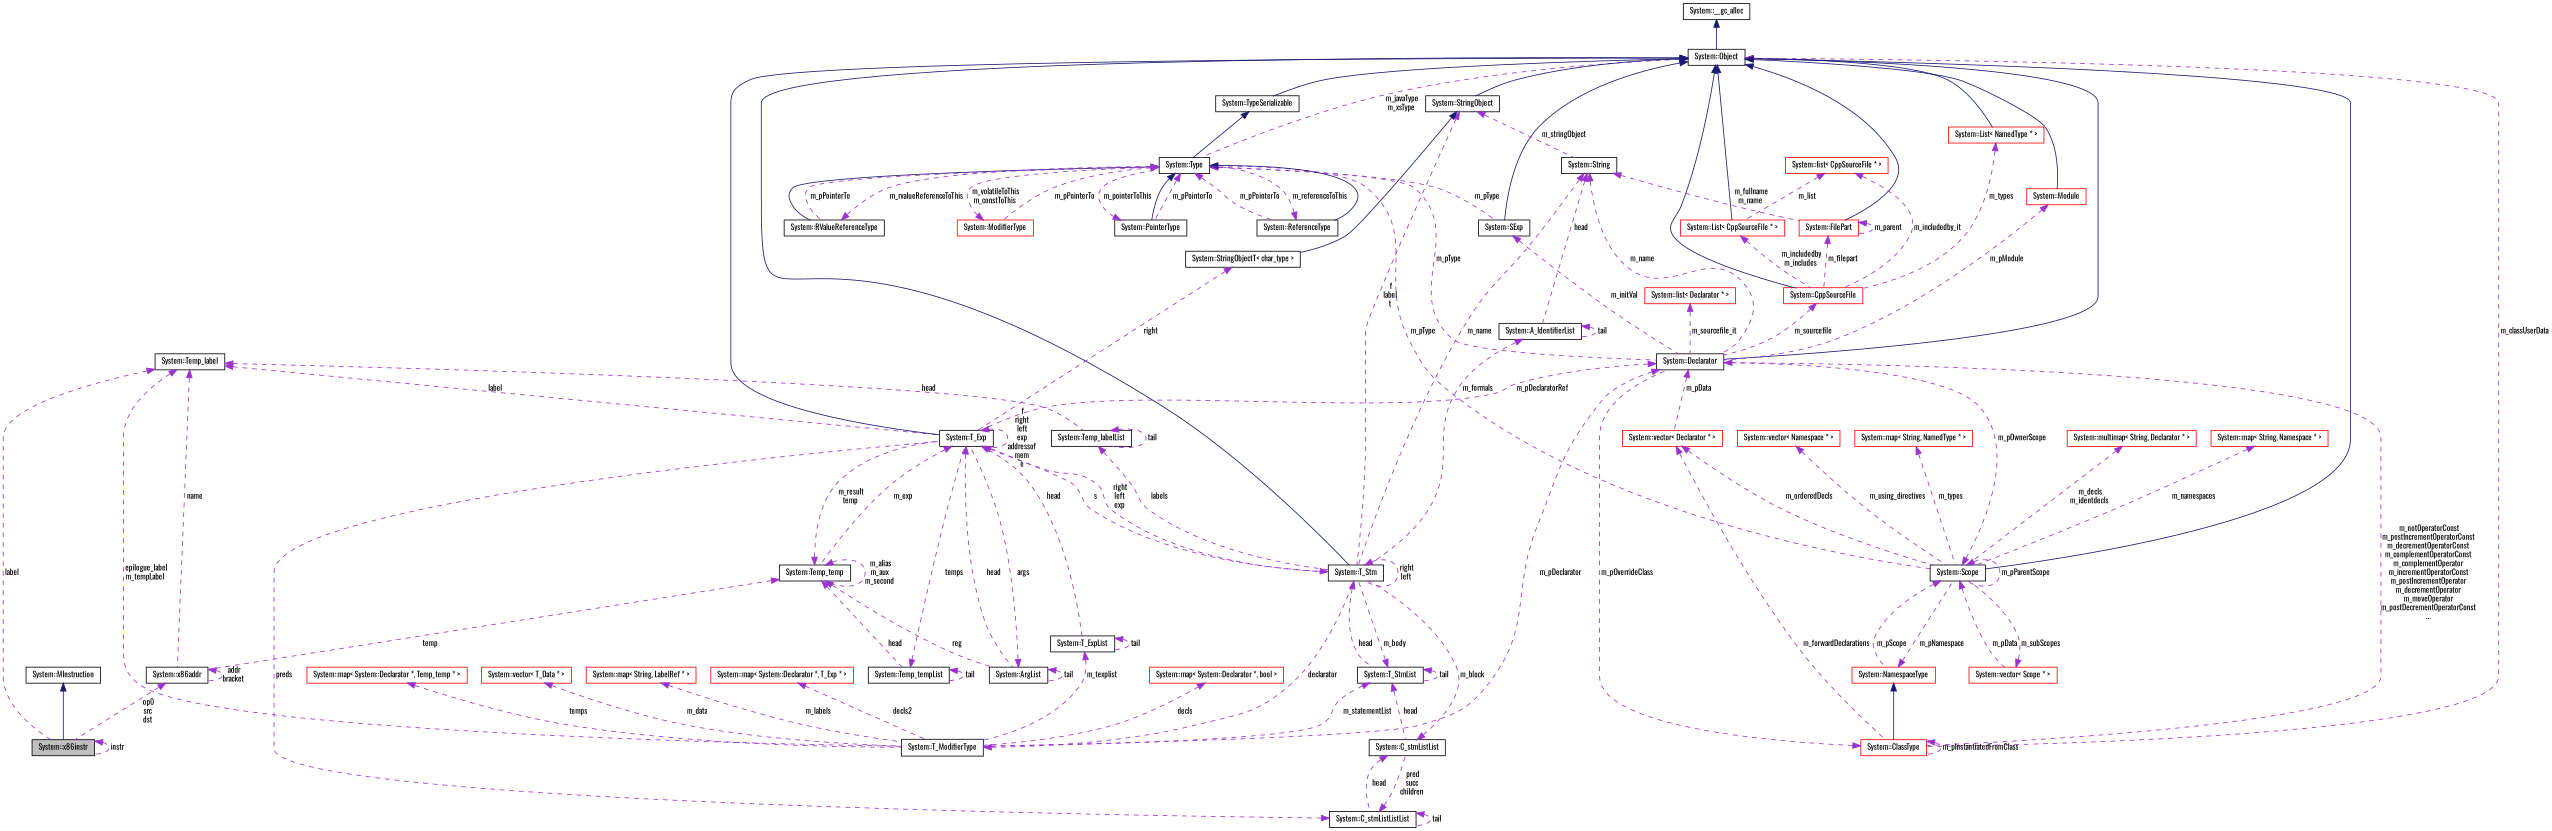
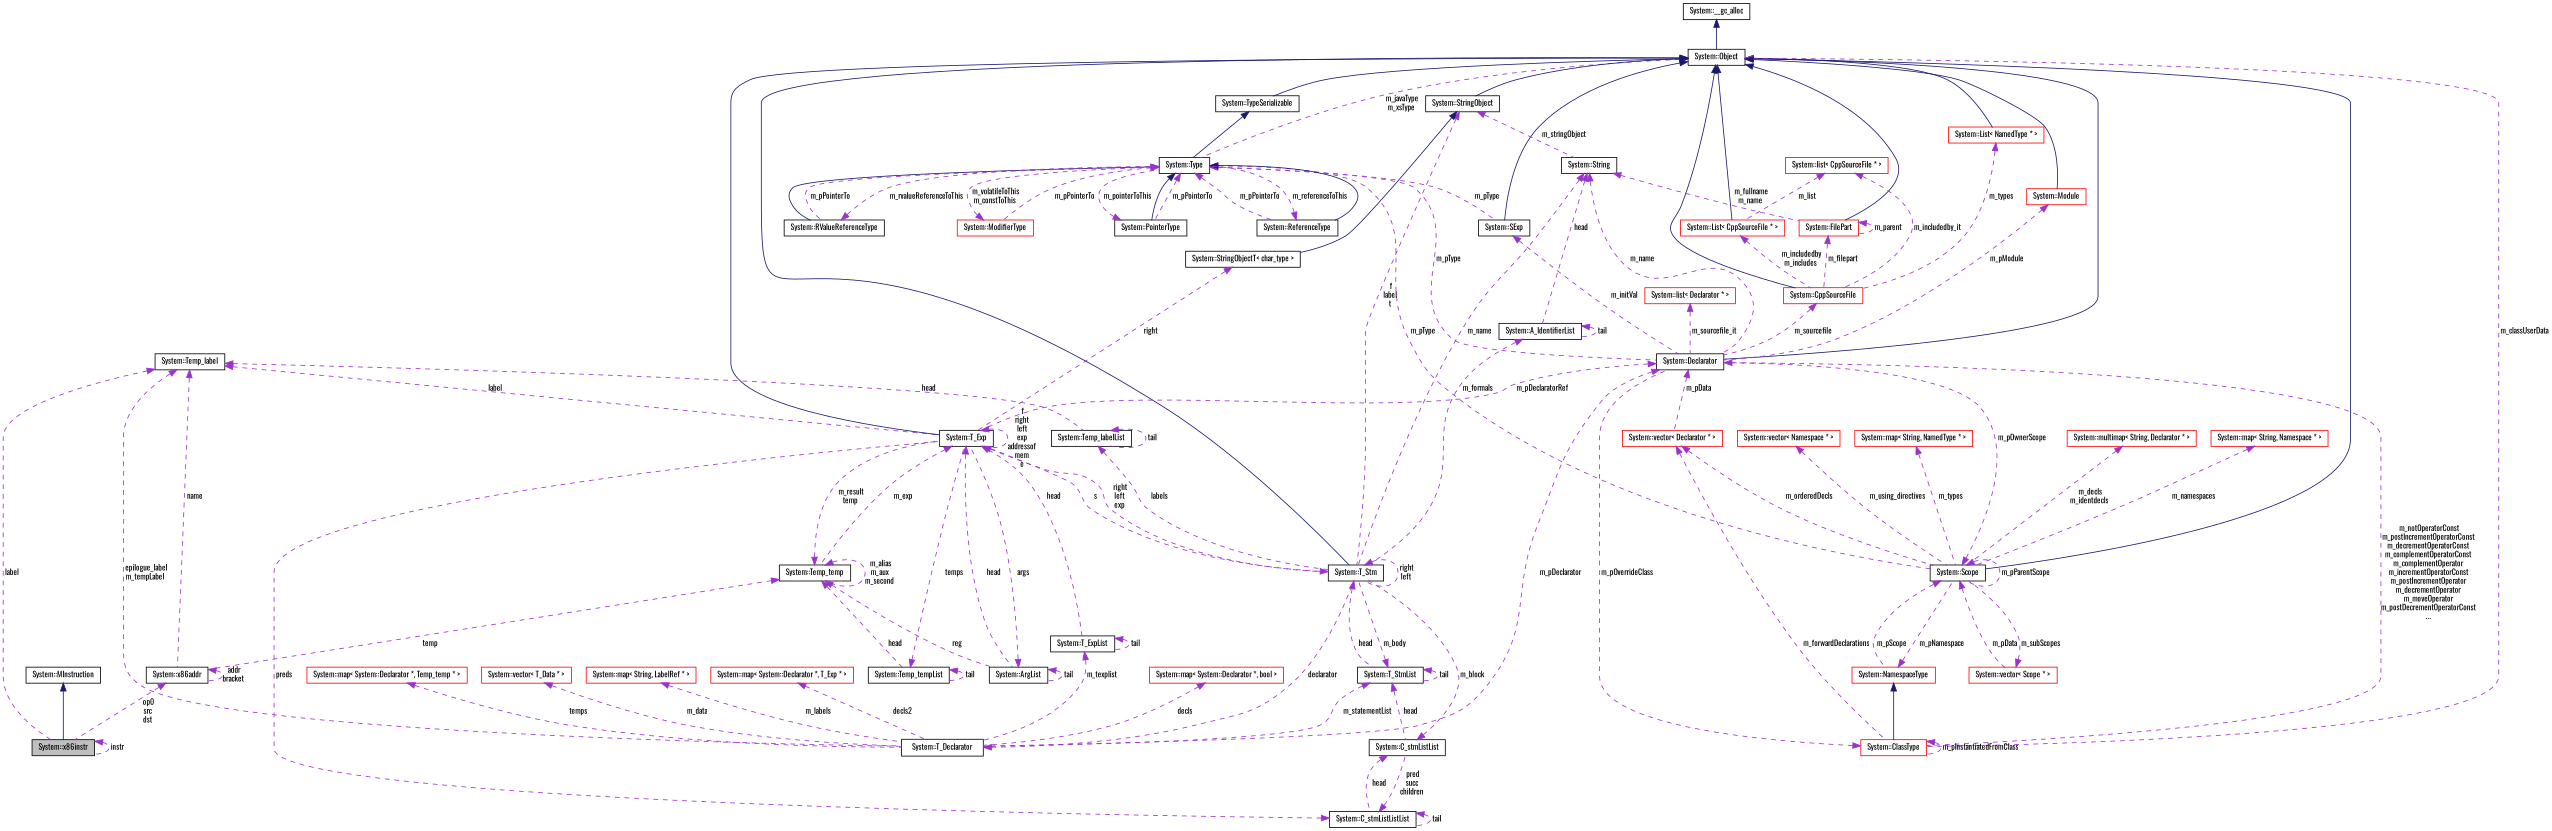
node "System::T_ModifierType": label "System::T_ModifierType" -> "System::T_Declarator"
